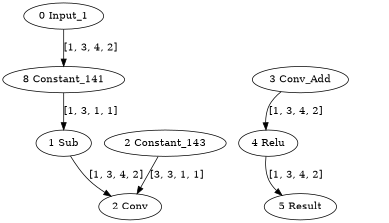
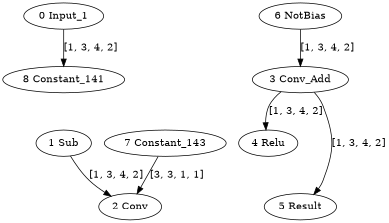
node "6 NotBias": added
edge "8 Constant_141" -> "1 Sub": removed, label "[1, 3, 1, 1]"
node "2 Constant_143": label "2 Constant_143" -> "7 Constant_143"
edge "4 Relu" -> "5 Result": now "3 Conv_Add" -> "5 Result"
